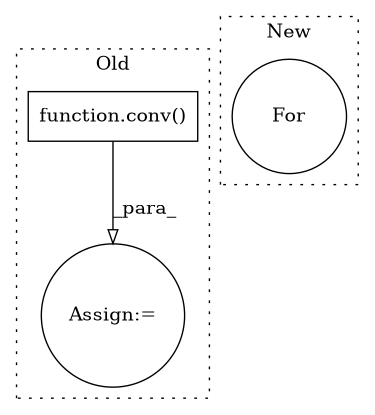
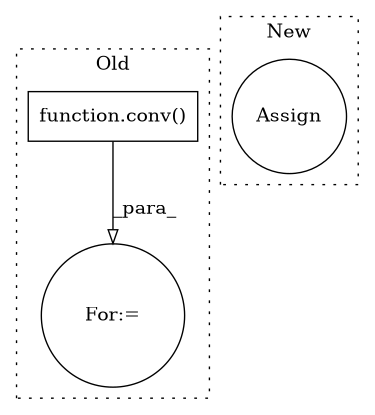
node "For": label "For" -> "Assign"
node "Assign:=": label "Assign:=" -> "For:="
